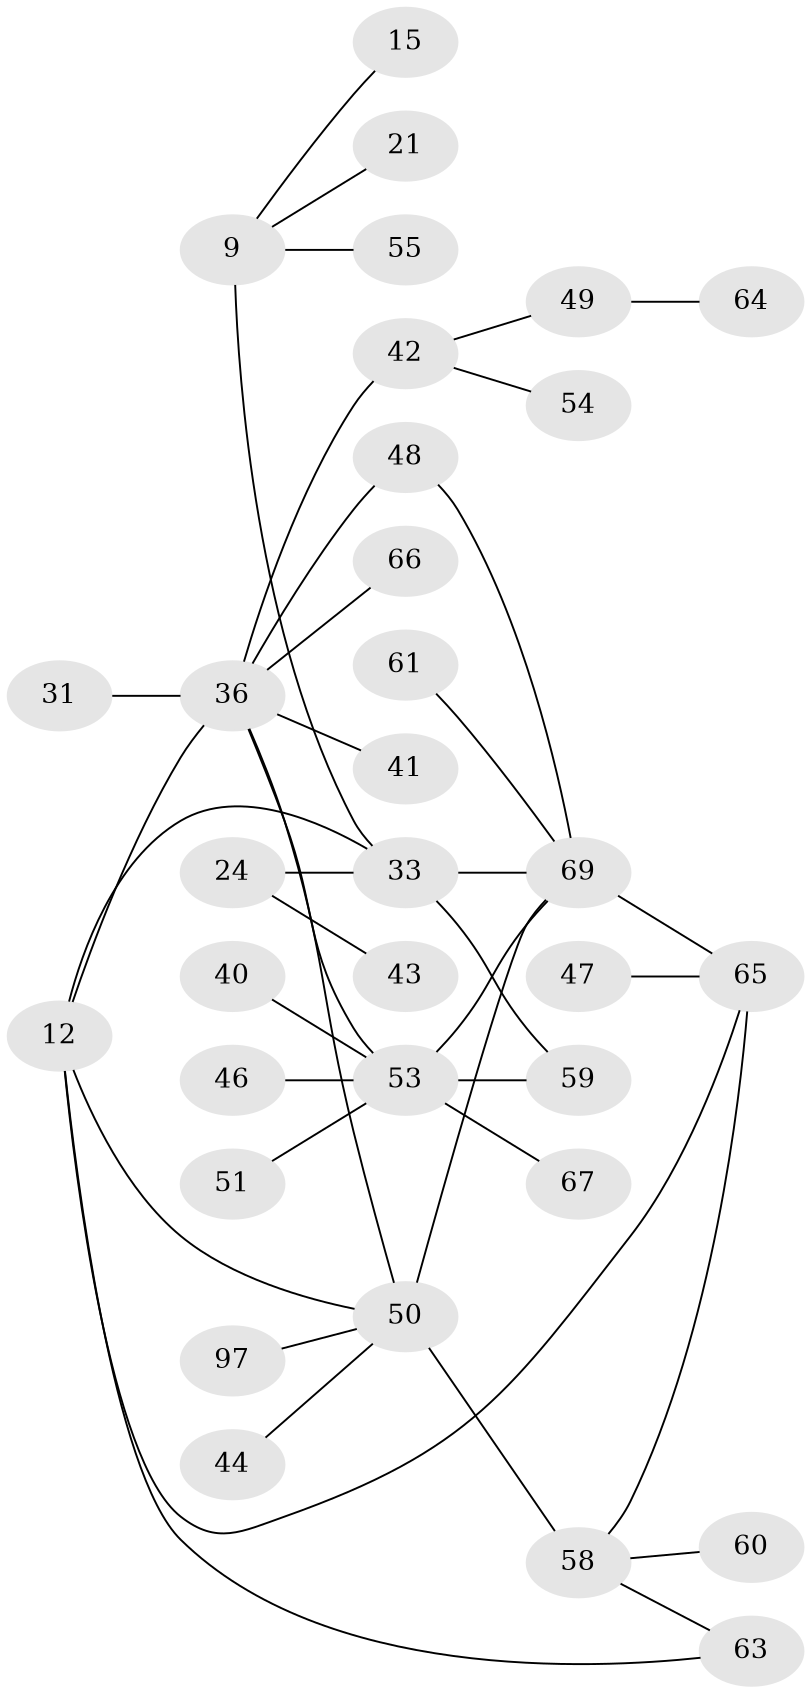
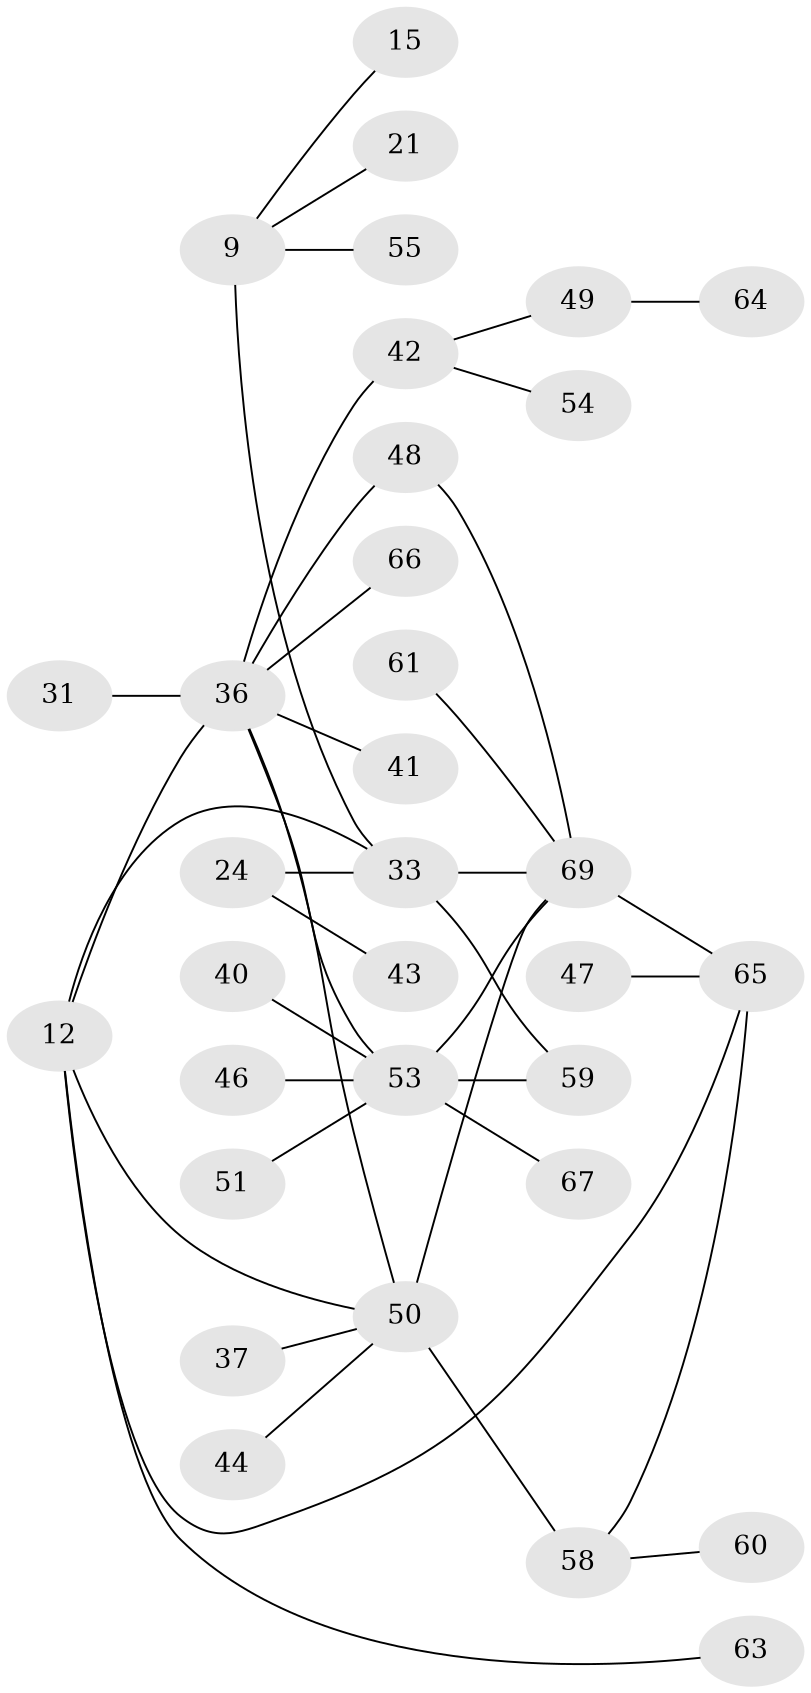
node "97": label "97" -> "37"
edge "58" -- "63": removed
